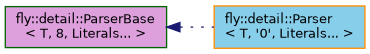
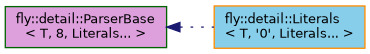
node "fly::detail::Parser < T, '0', Literals... >": label "fly::detail::Parser < T, '0', Literals... >" -> "fly::detail::Literals < T, '0', Literals... >"
